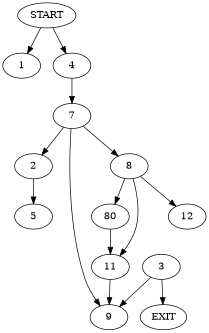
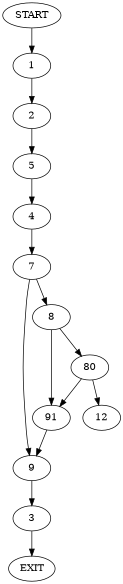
edge "START" -> "4": now "5" -> "4"
edge "7" -> "2": now "1" -> "2"
edge "8" -> "12": now "80" -> "12"
node "11": label "11" -> "91"
edge "3" -> "9": reversed
